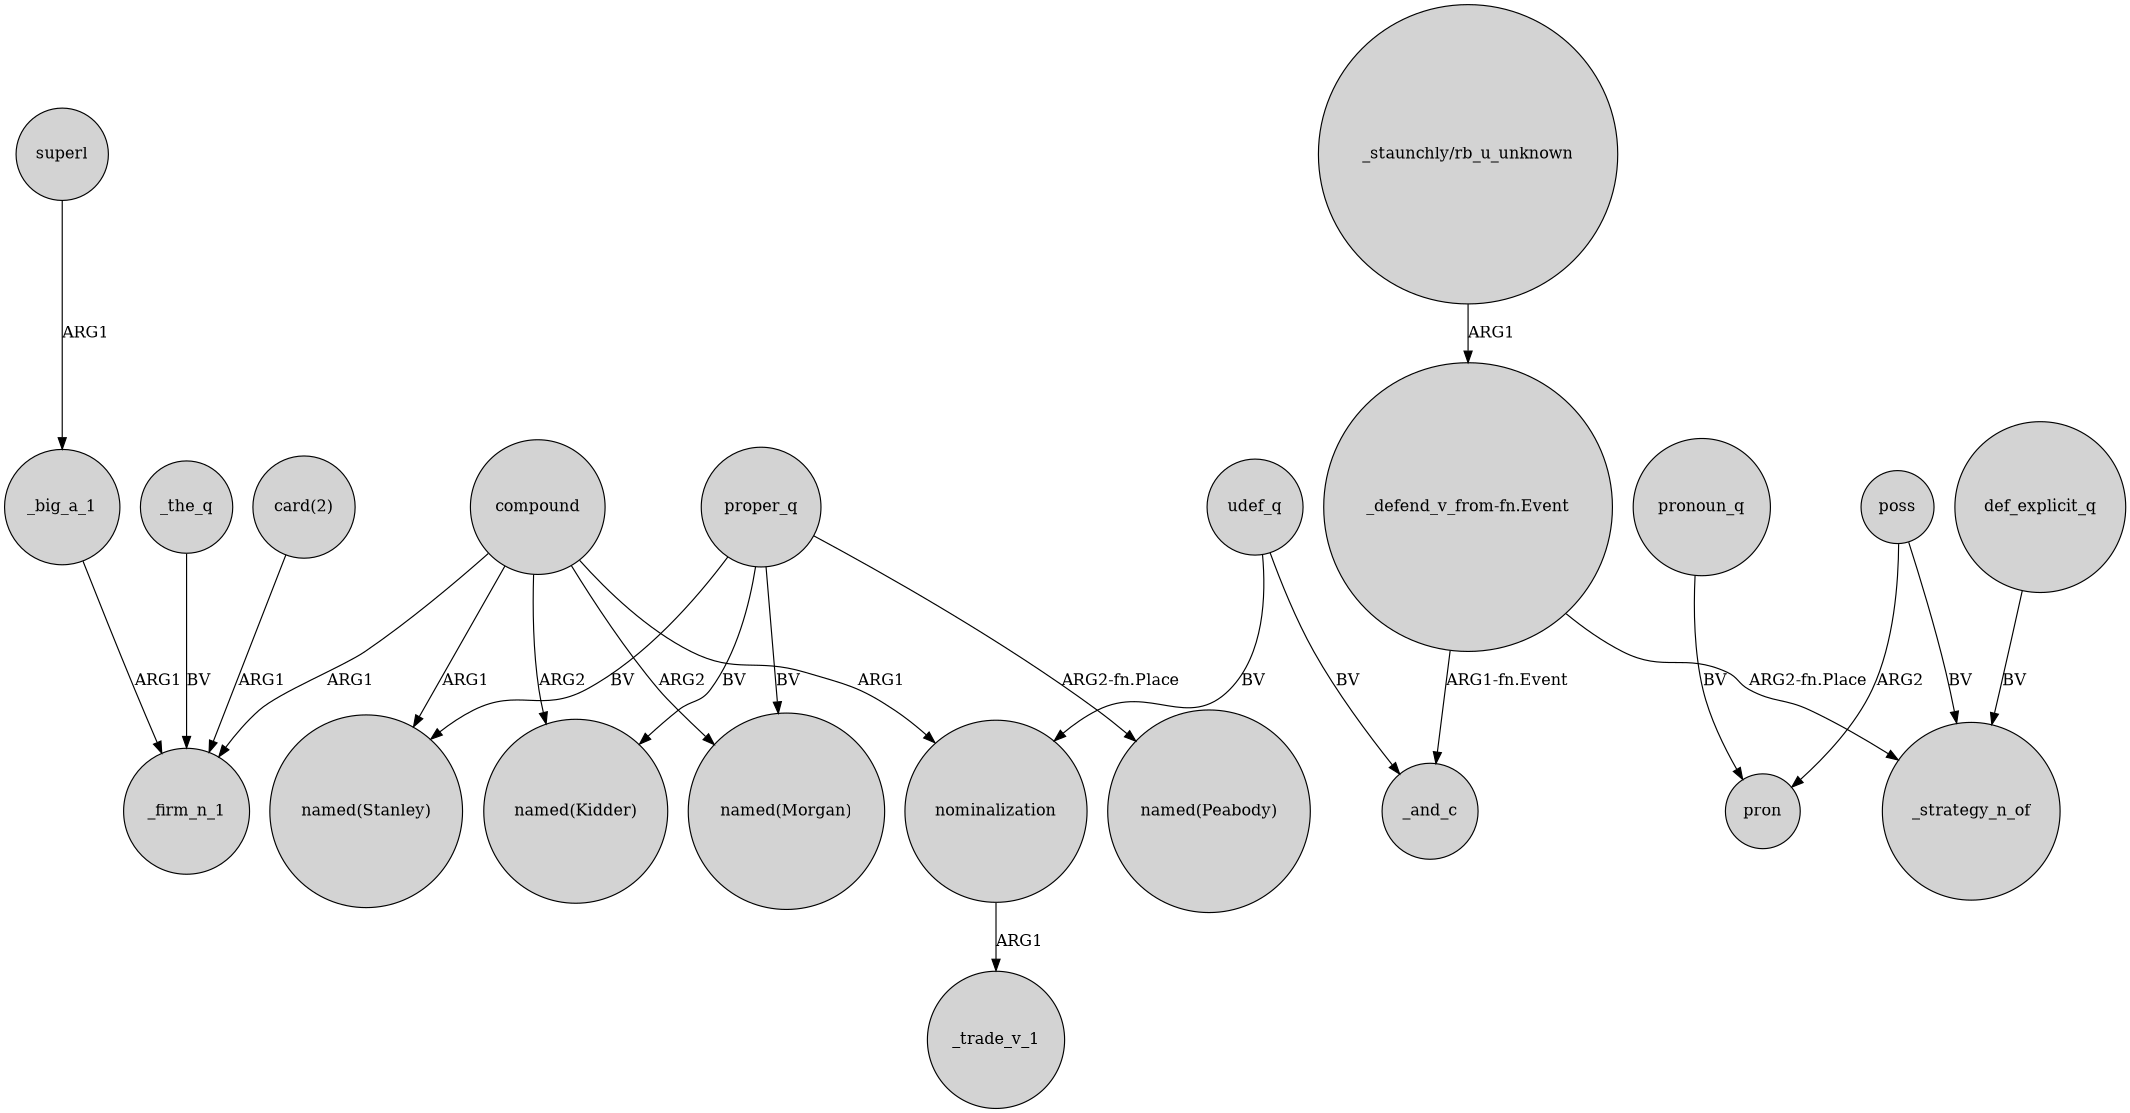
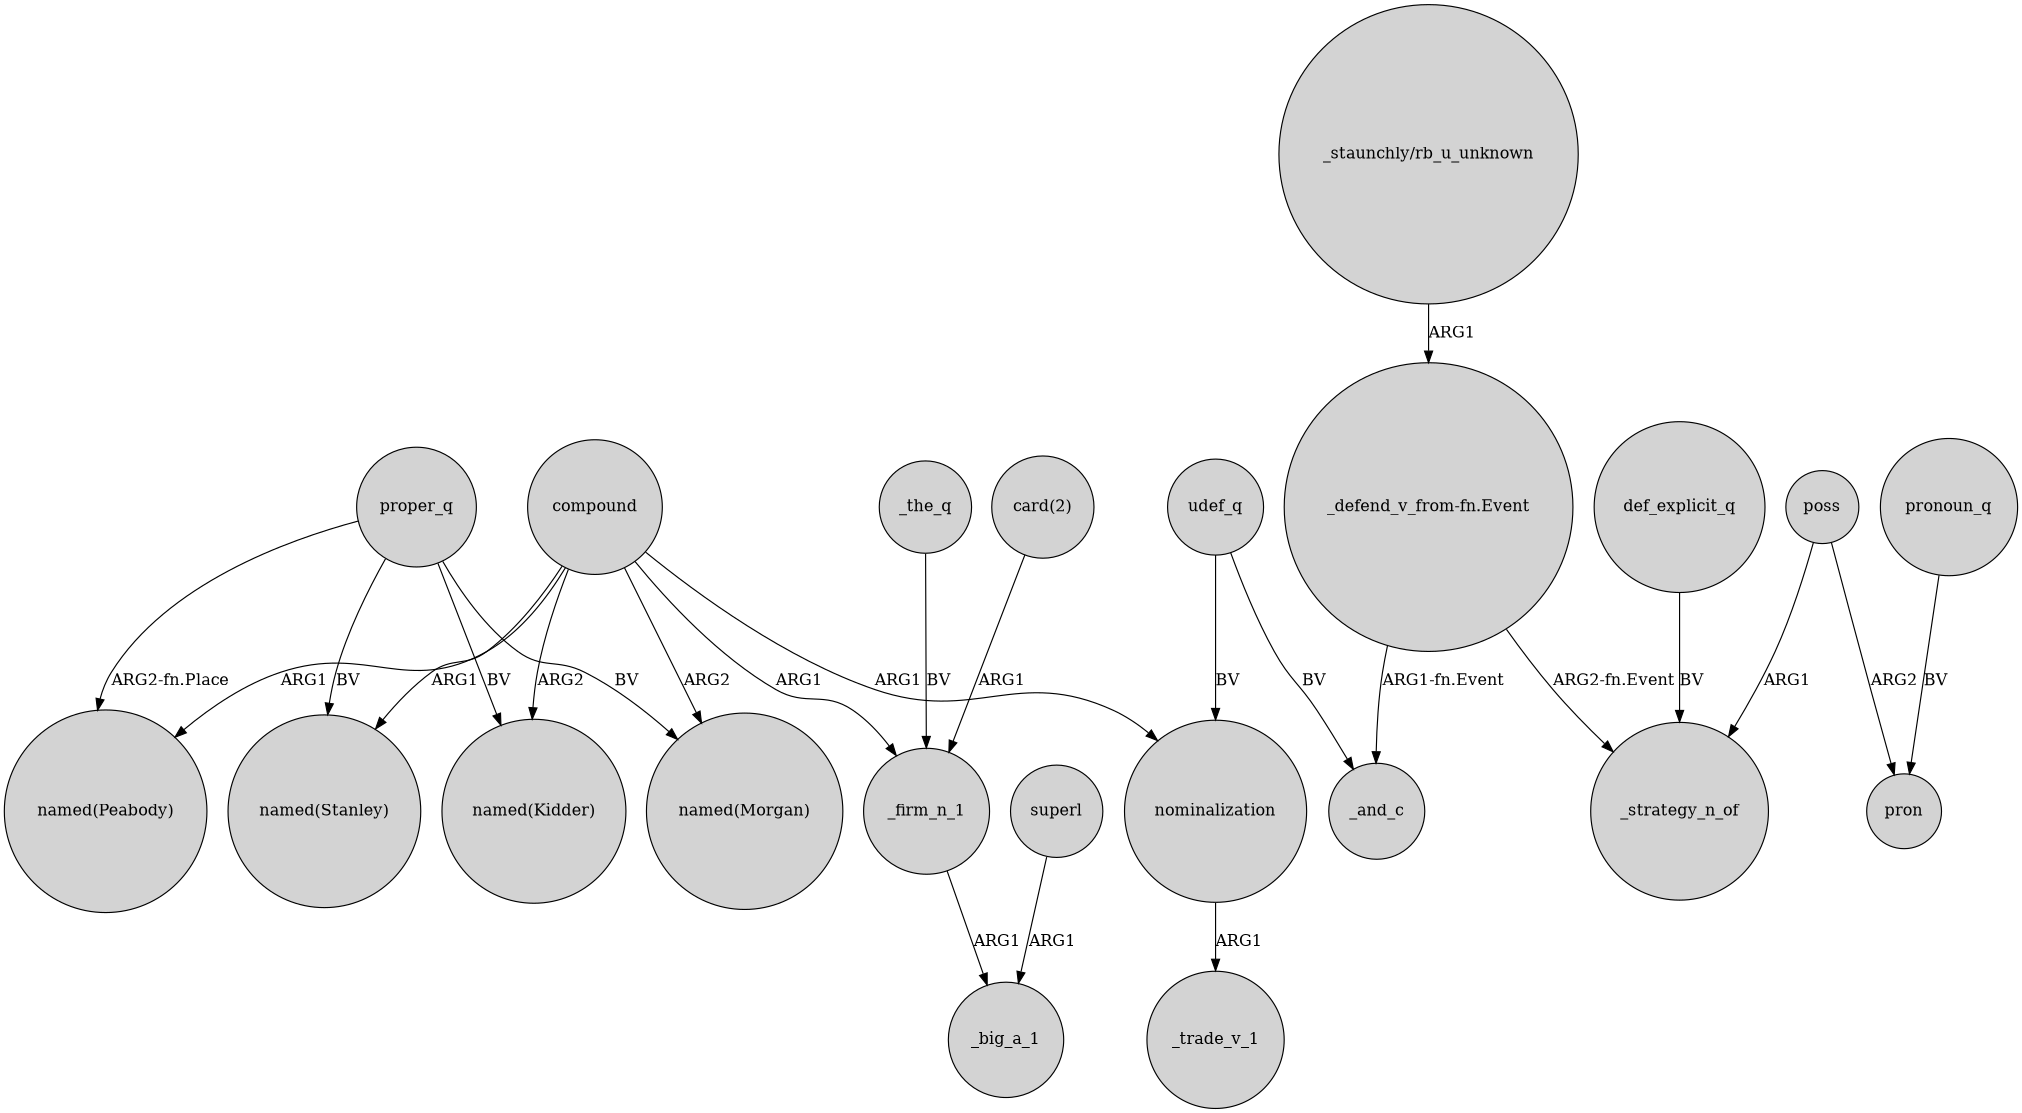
edge "_big_a_1" -> "_firm_n_1": reversed
edge "compound" -> "named(Peabody)": added, label "ARG1"
edge "_defend_v_from-fn.Event" -> "_strategy_n_of": label "ARG2-fn.Place" -> "ARG2-fn.Event"
edge "poss" -> "_strategy_n_of": label "BV" -> "ARG1"
